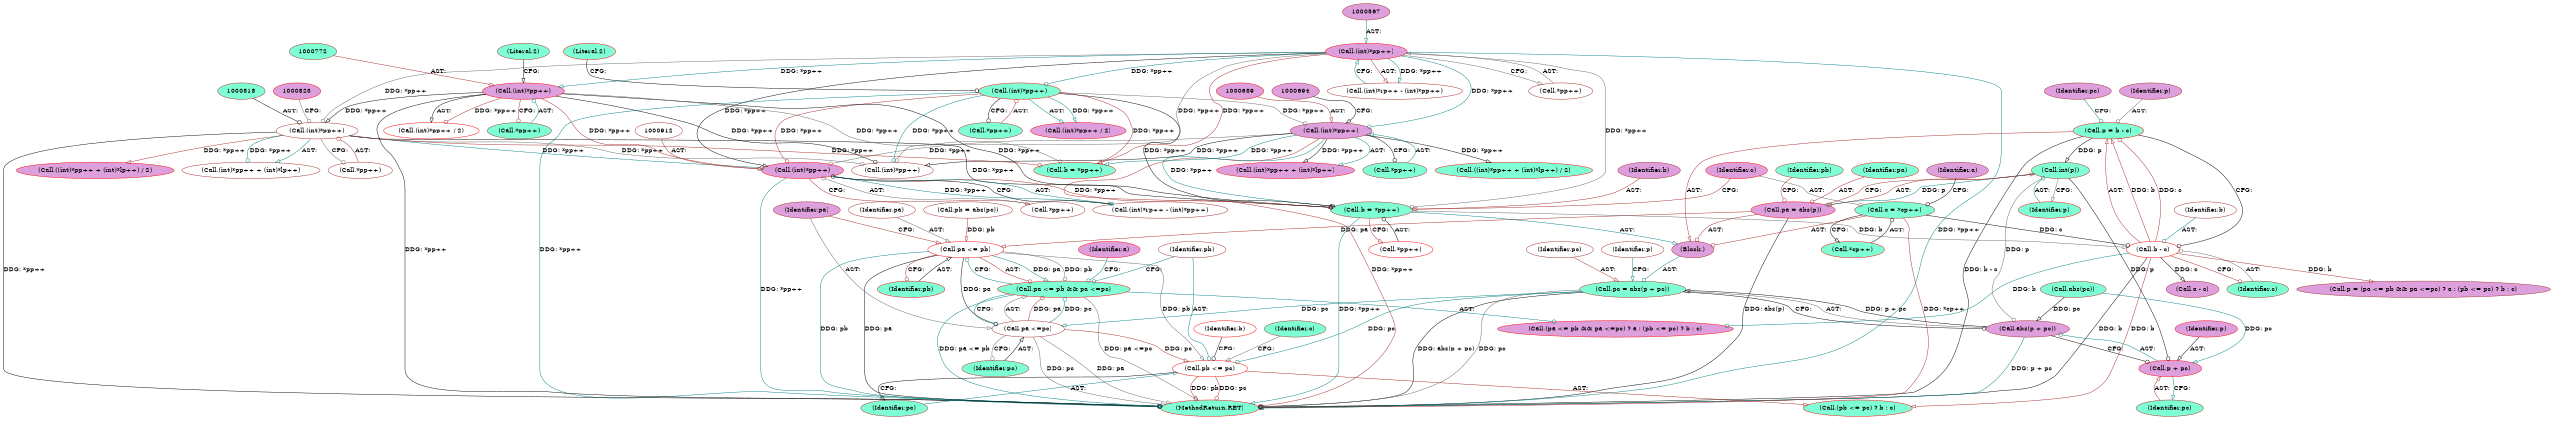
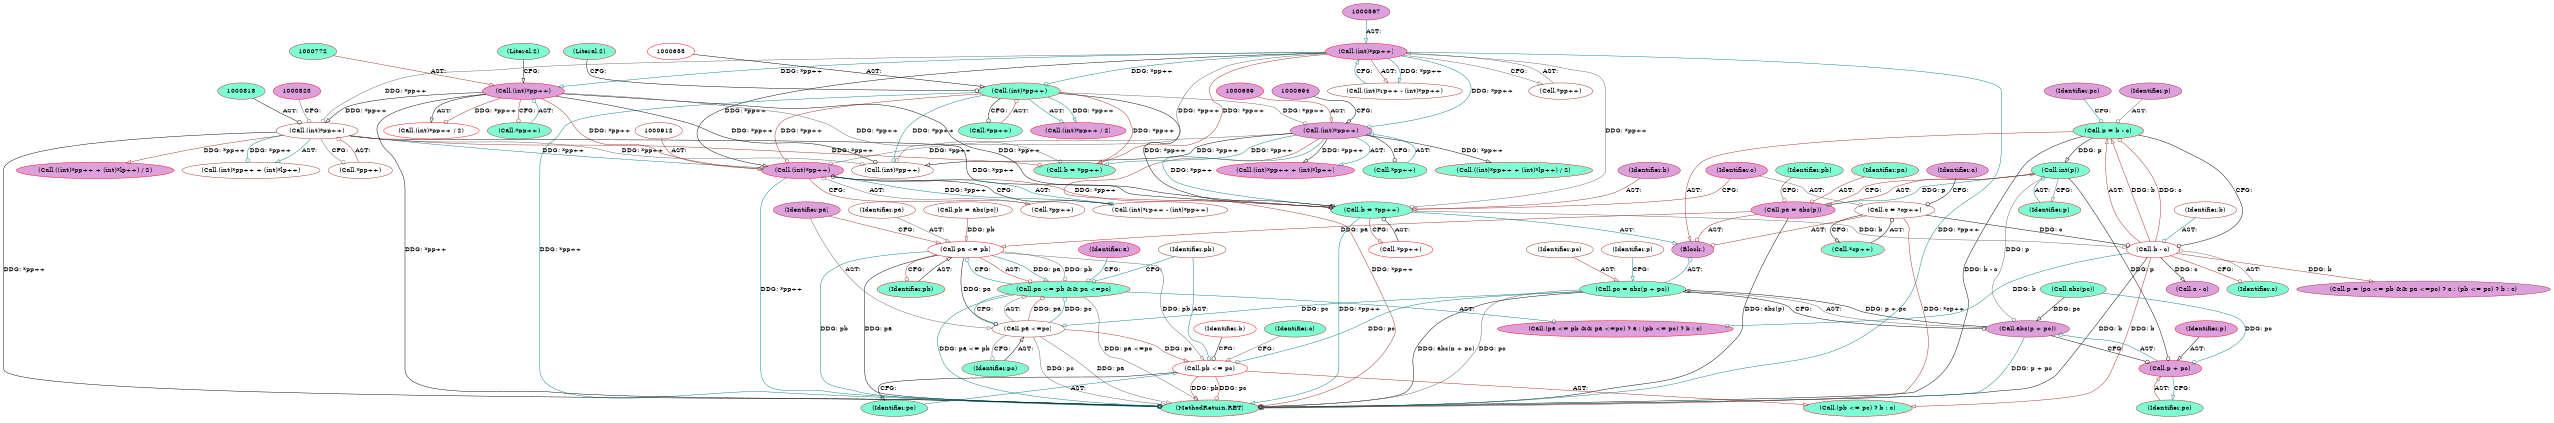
node "1000655": added
node "(Call,c = *cp++)": fillcolor aquamarine -> white
edge "(Block,)" -> "(Call,pc = abs(p + pc))": reversed
edge "(Call,abs(pc))" -> "(Call,p + pc)": arrowhead onormal -> odot
